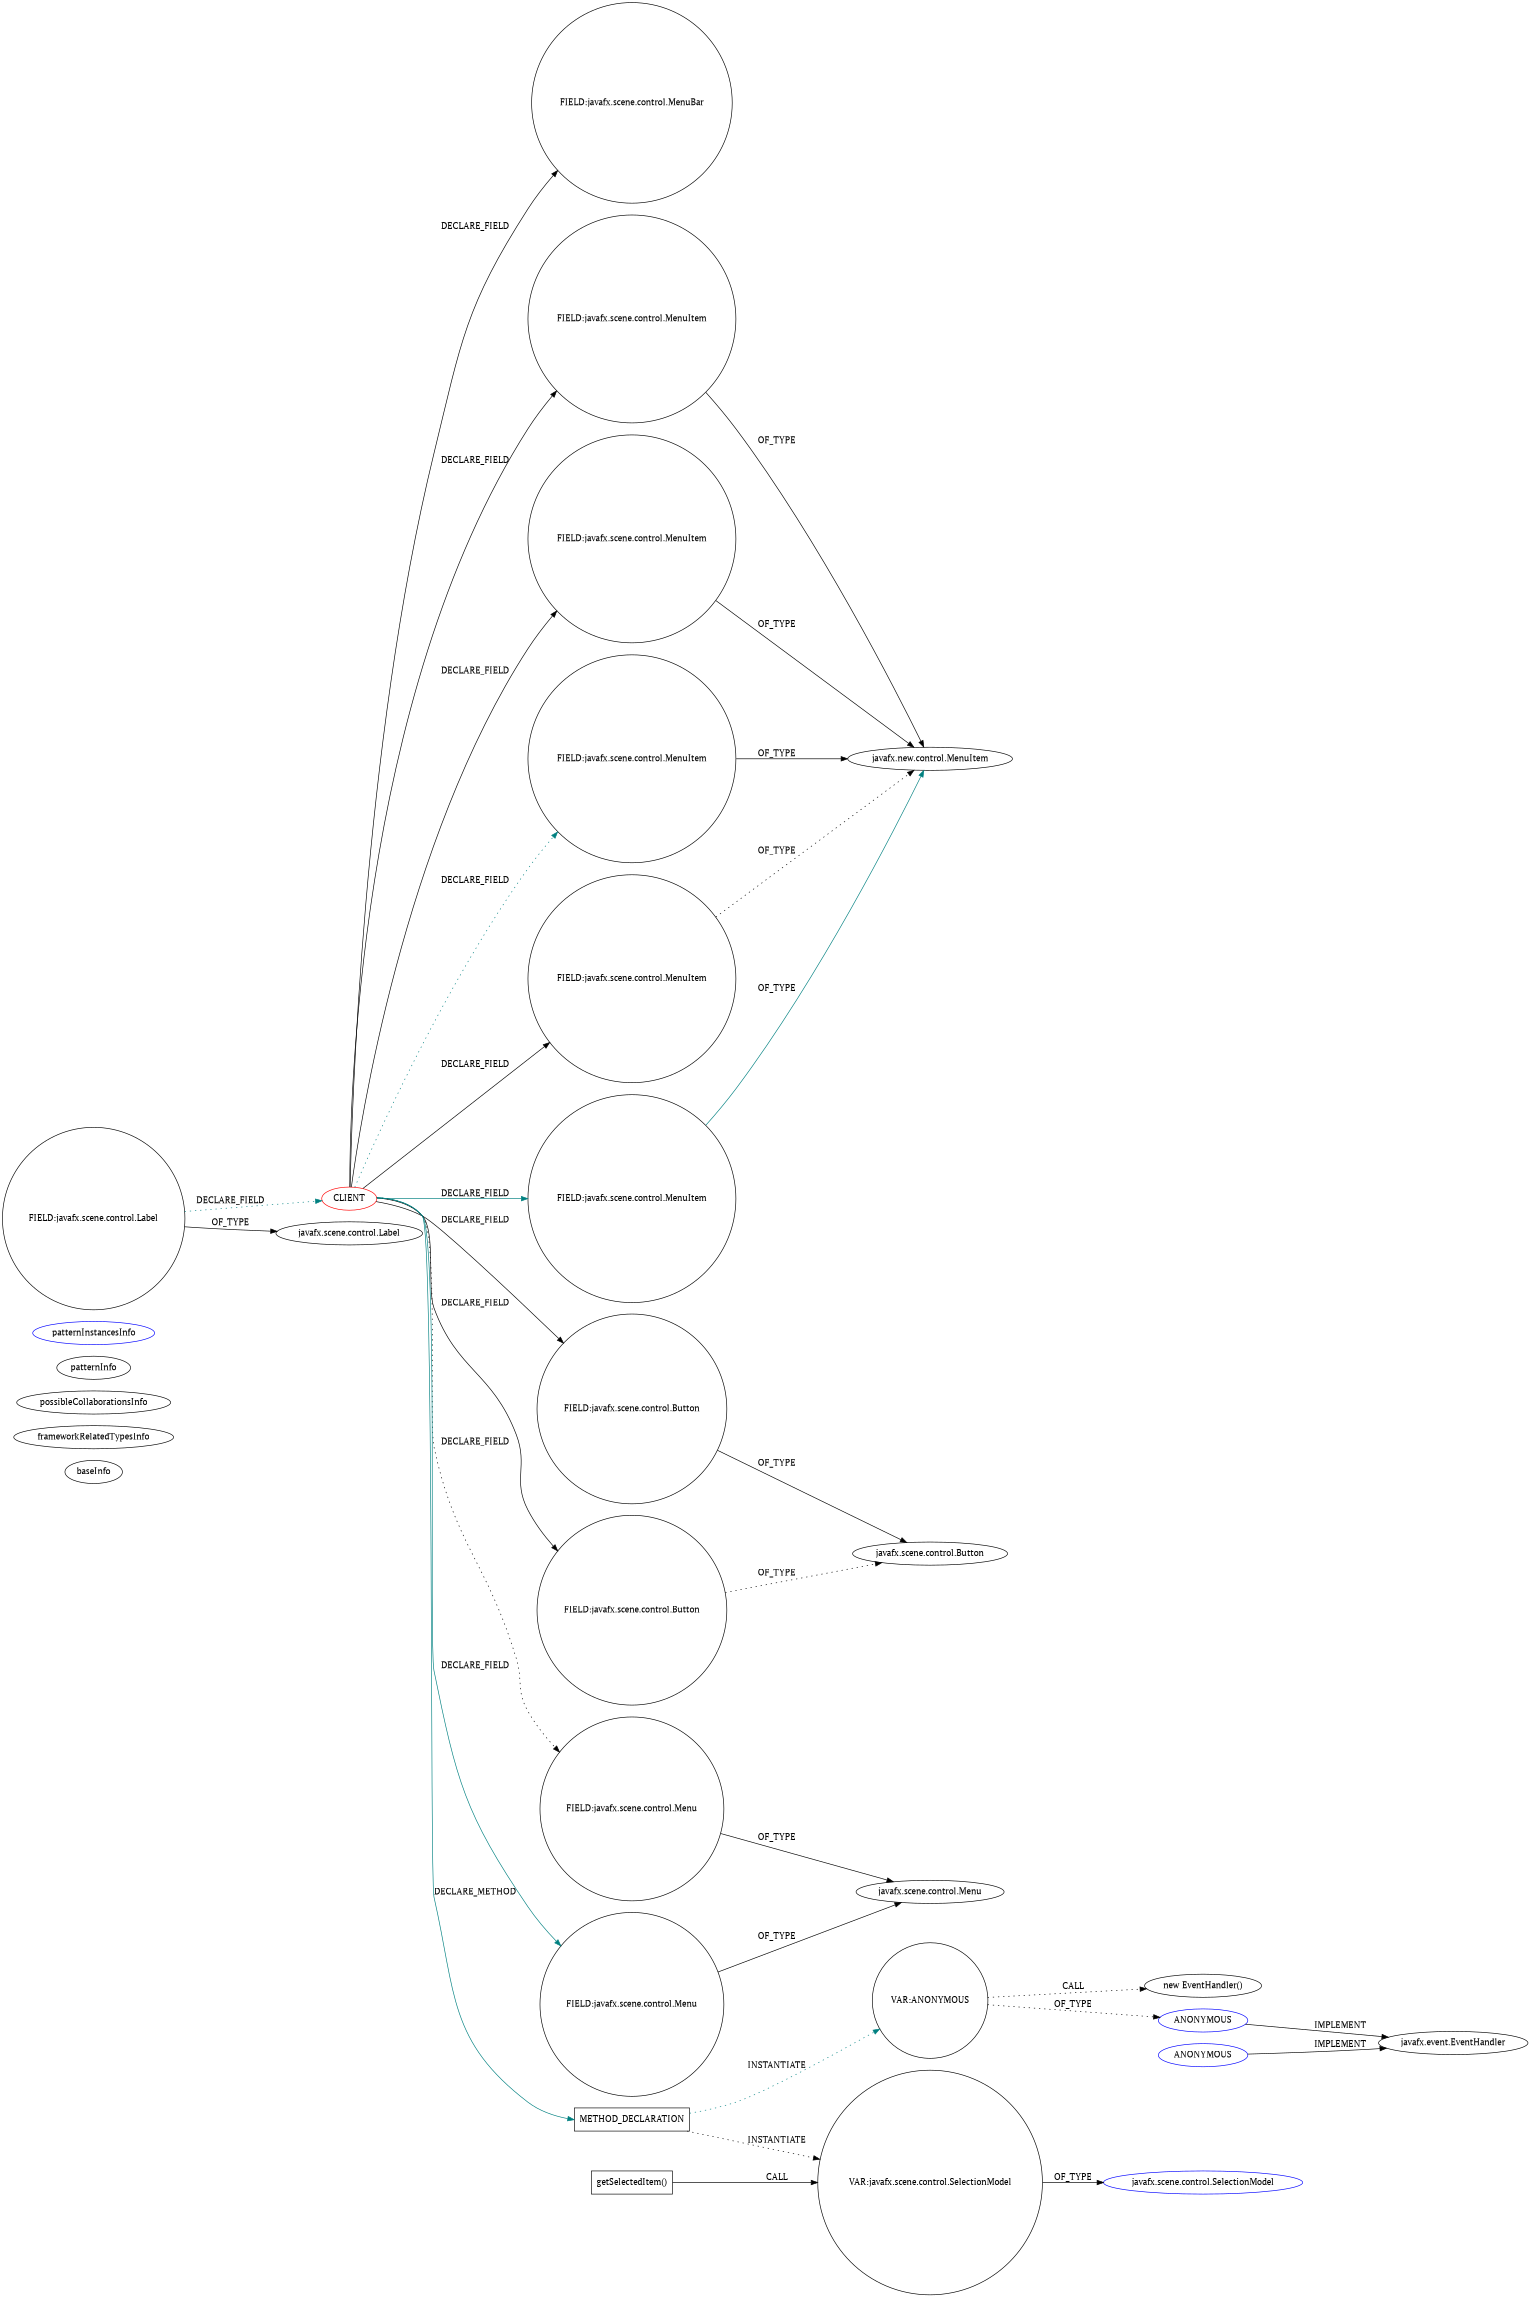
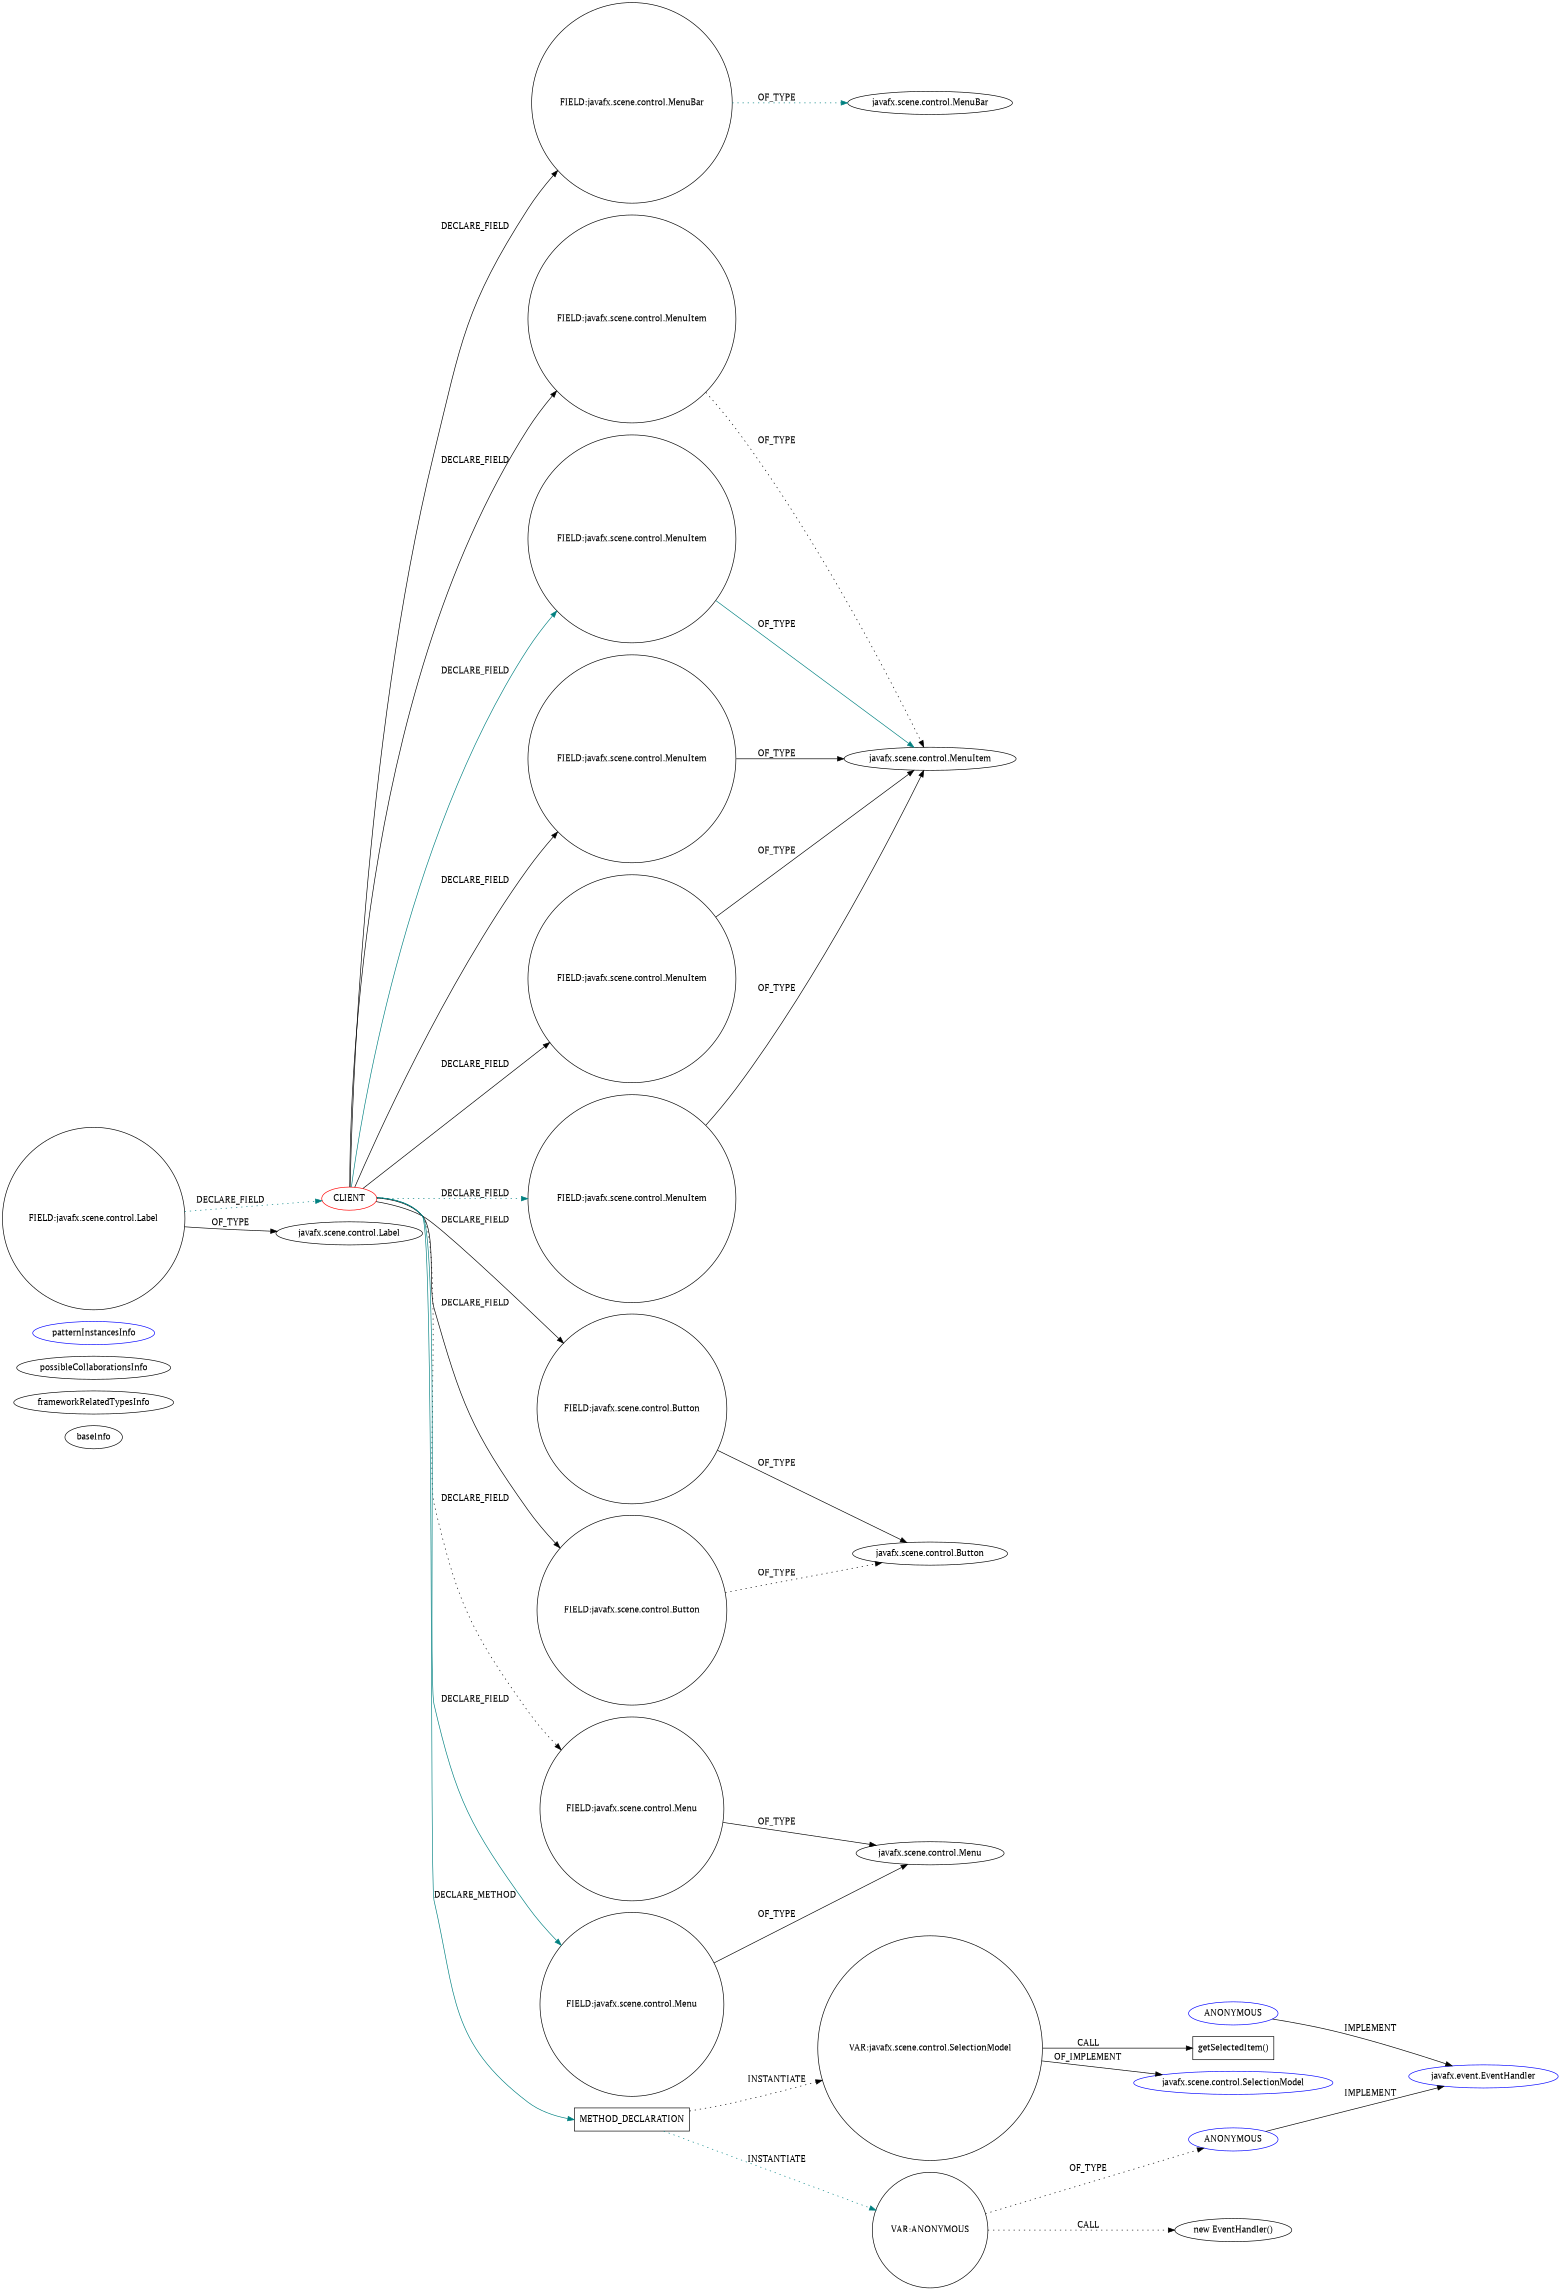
node "javafx.scene.control.MenuBar": added
node "javafx.new.control.MenuItem": label "javafx.new.control.MenuItem" -> "javafx.scene.control.MenuItem"
node "patternInfo": removed
node "javafx.event.EventHandler": color black -> blue
edge "VAR:javafx.scene.control.SelectionModel" -> "javafx.scene.control.SelectionModel": label "OF_TYPE" -> "OF_IMPLEMENT"
edge "getSelectedItem()" -> "VAR:javafx.scene.control.SelectionModel": reversed
